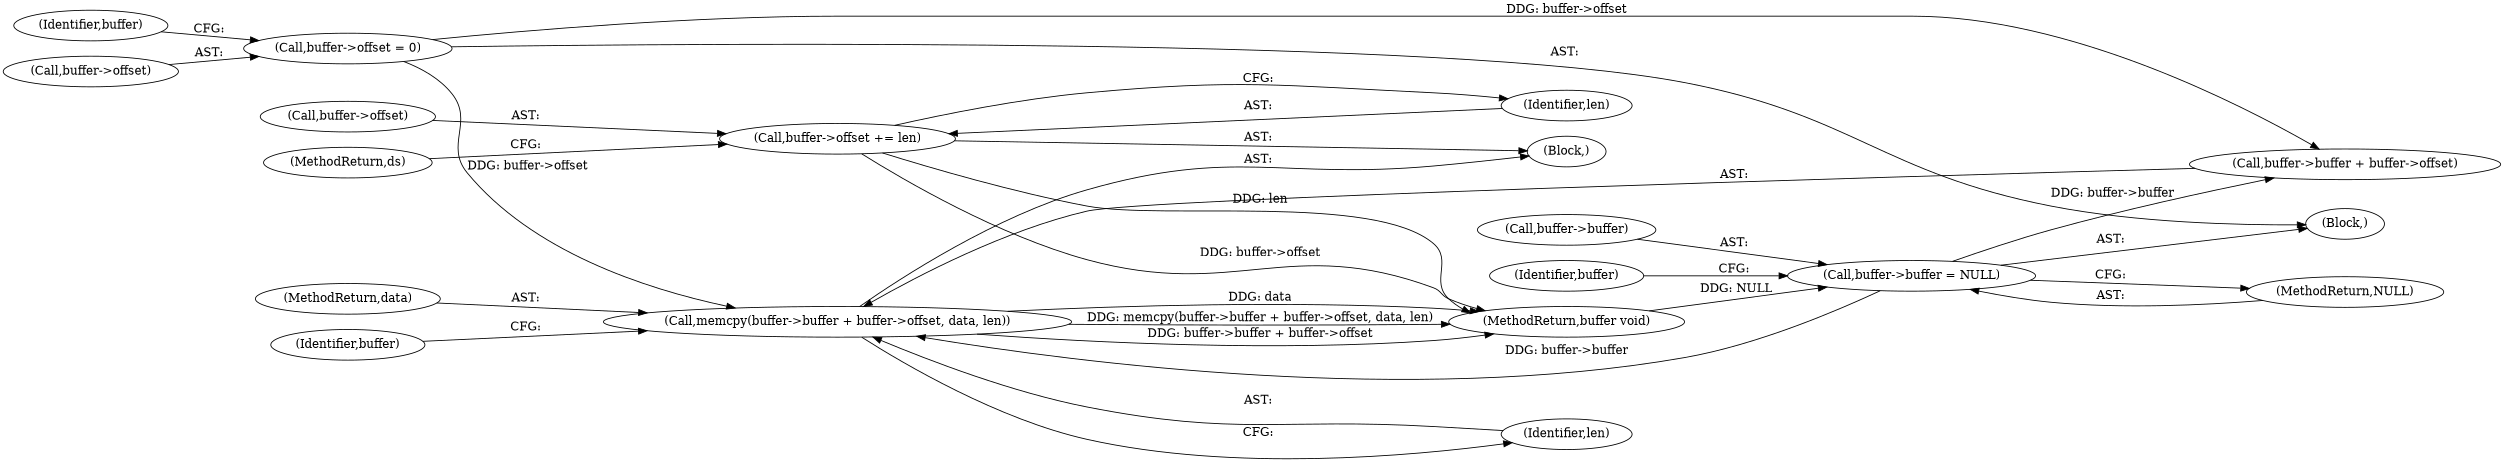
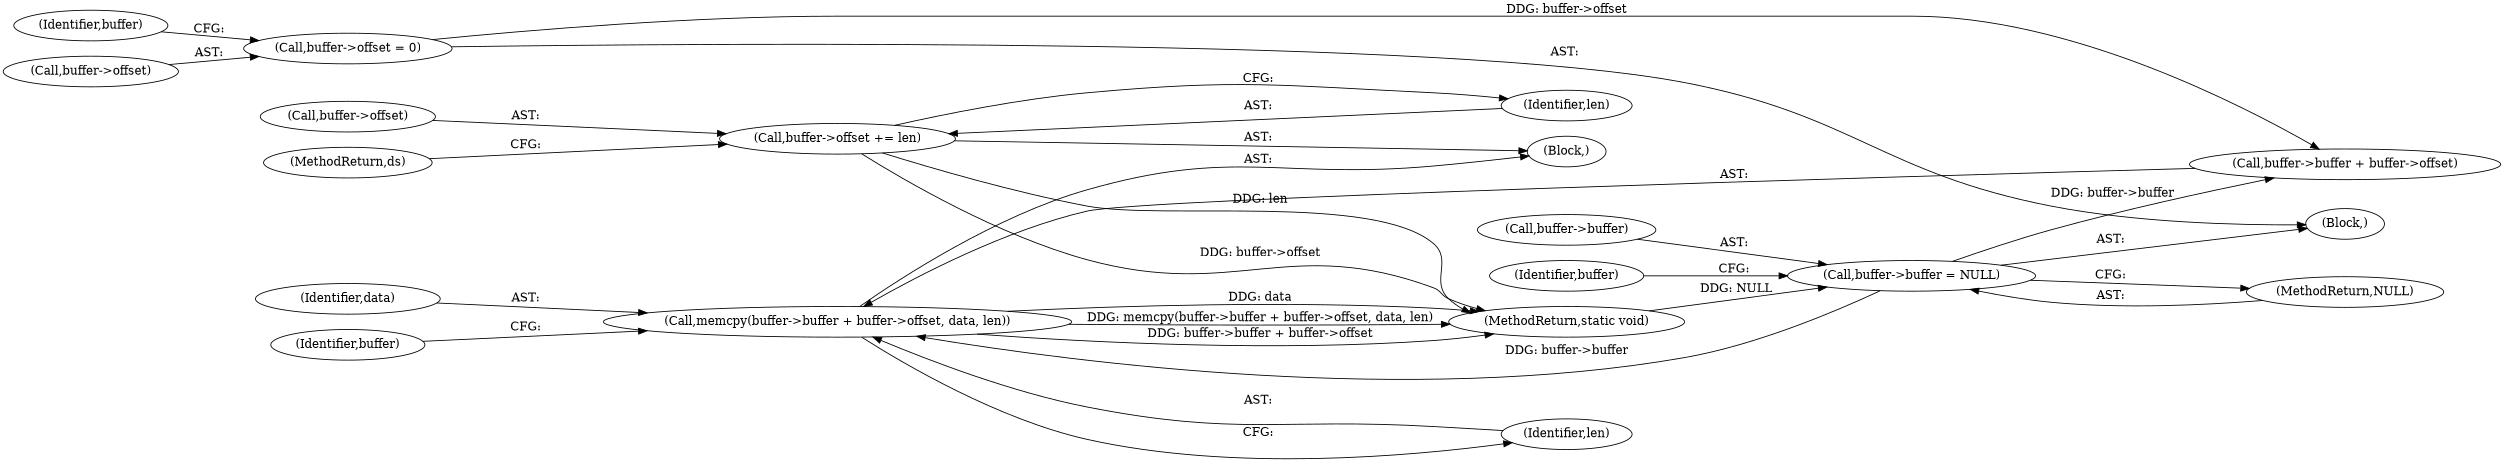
edge "(Call,buffer->offset = 0)" -> "(Call,memcpy(buffer->buffer + buffer->offset, data, len))": removed, label "DDG: buffer->offset"
node "(MethodReturn,data)": label "(MethodReturn,data)" -> "(Identifier,data)"
node "(MethodReturn,buffer void)": label "(MethodReturn,buffer void)" -> "(MethodReturn,static void)"
